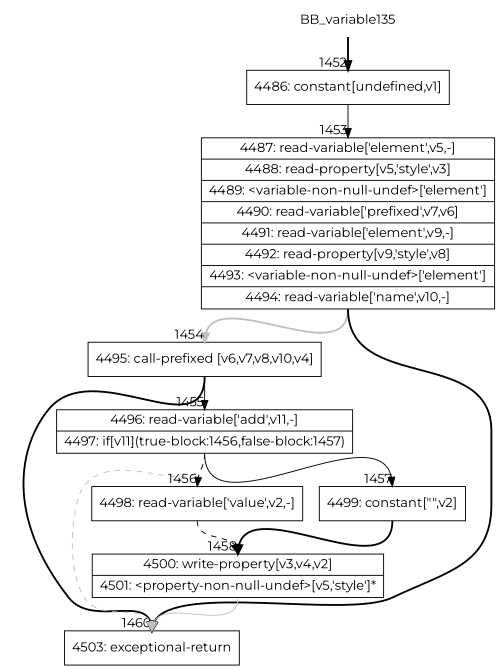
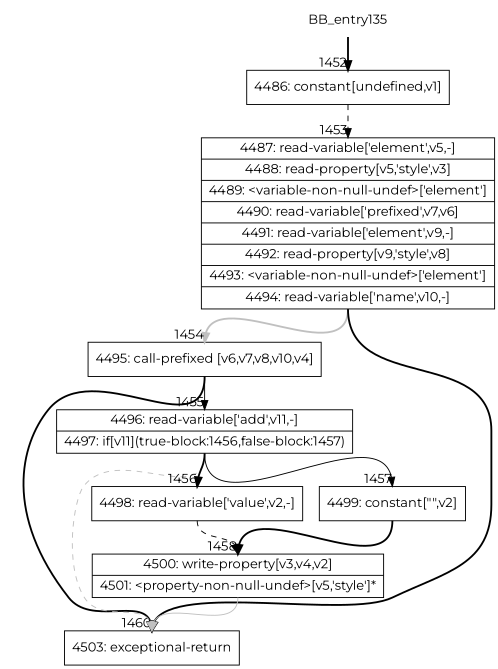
node "BB_variable135": label "BB_variable135" -> "BB_entry135"
edge "4486: constant[undefined,v1]" -> "4487: read-variable['element',v5,-]": style solid -> dashed
edge "4496: read-variable['add',v11,-]" -> "4498: read-variable['value',v2,-]": style dashed -> bold
